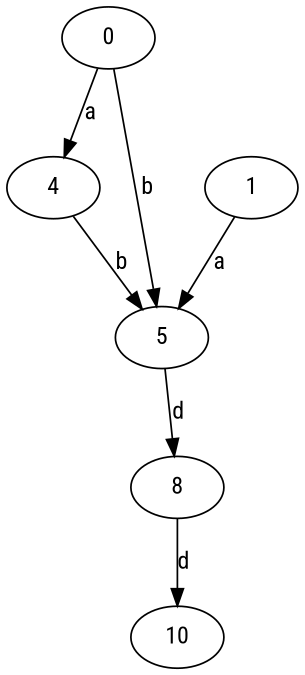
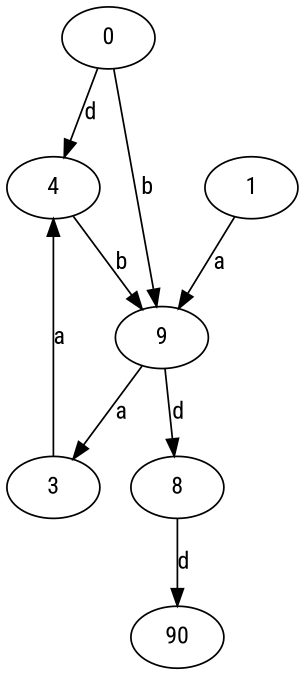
edge "0" -> "4": label "a" -> "d"
node "5": label "5" -> "9"
node "3": added
node "10": label "10" -> "90"
